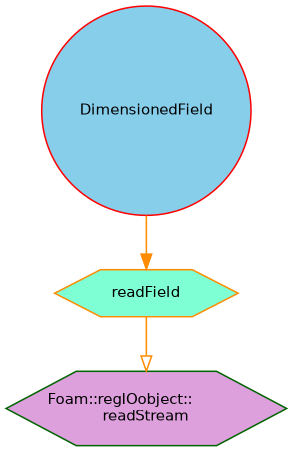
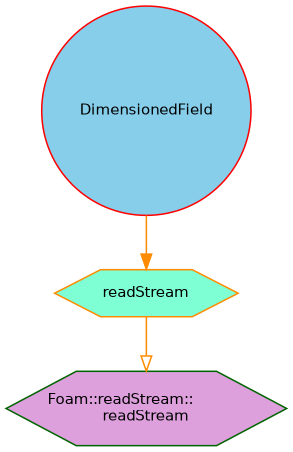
node "readField": label "readField" -> "readStream"
node "Foam::regIOobject:: readStream": label "Foam::regIOobject:: readStream" -> "Foam::readStream:: readStream"
